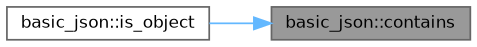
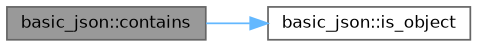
edge "basic_json::is_object" -> "basic_json::contains": reversed
